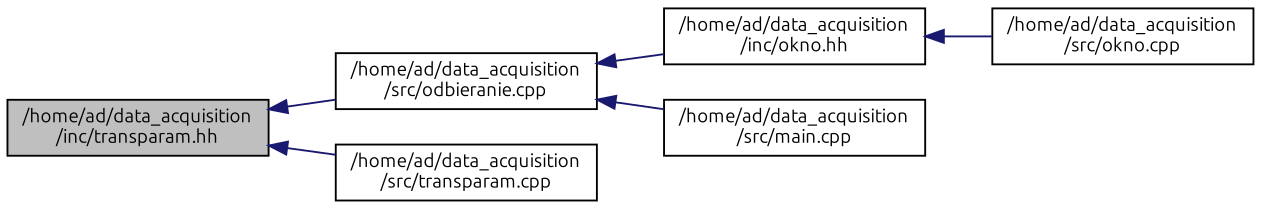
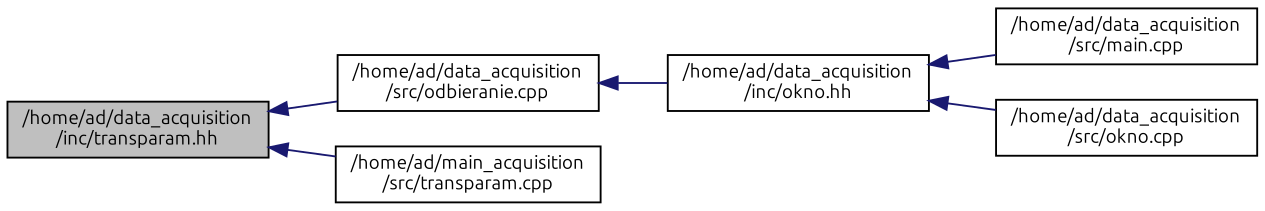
edge "/home/ad/data_acquisition /src/main.cpp" -> "/home/ad/data_acquisition /src/odbieranie.cpp": now "/home/ad/data_acquisition /src/main.cpp" -> "/home/ad/data_acquisition /inc/okno.hh"
node "/home/ad/data_acquisition /src/transparam.cpp": label "/home/ad/data_acquisition /src/transparam.cpp" -> "/home/ad/main_acquisition /src/transparam.cpp"
